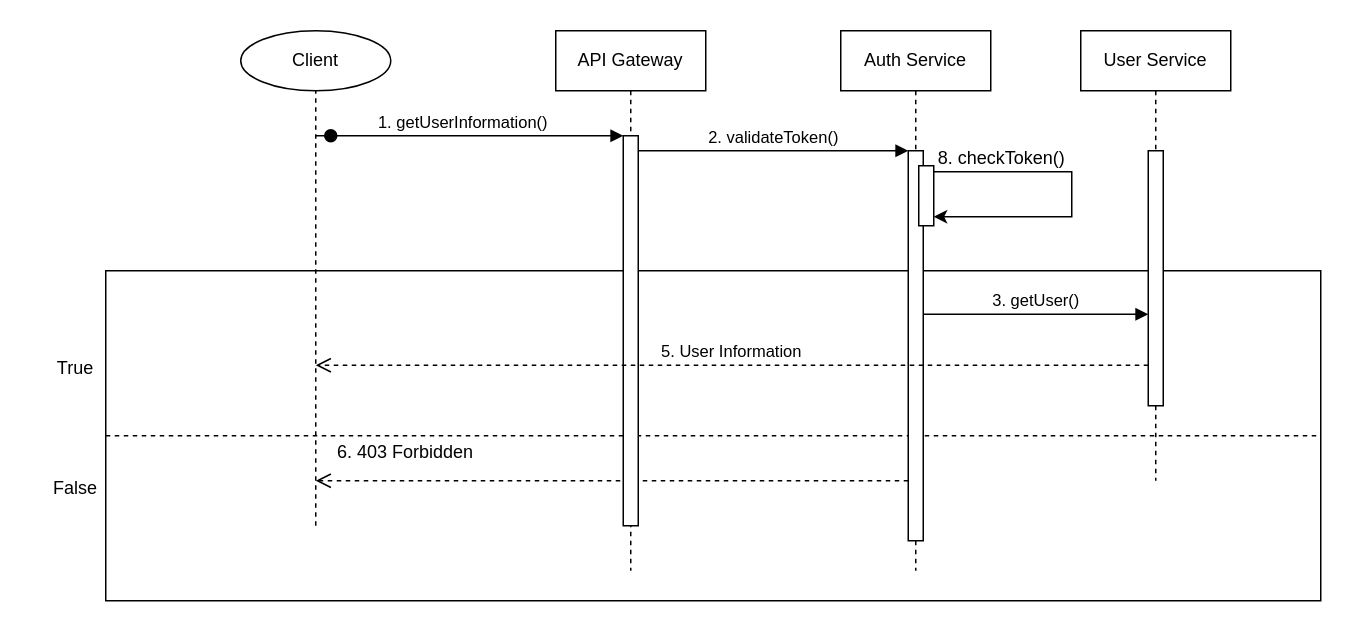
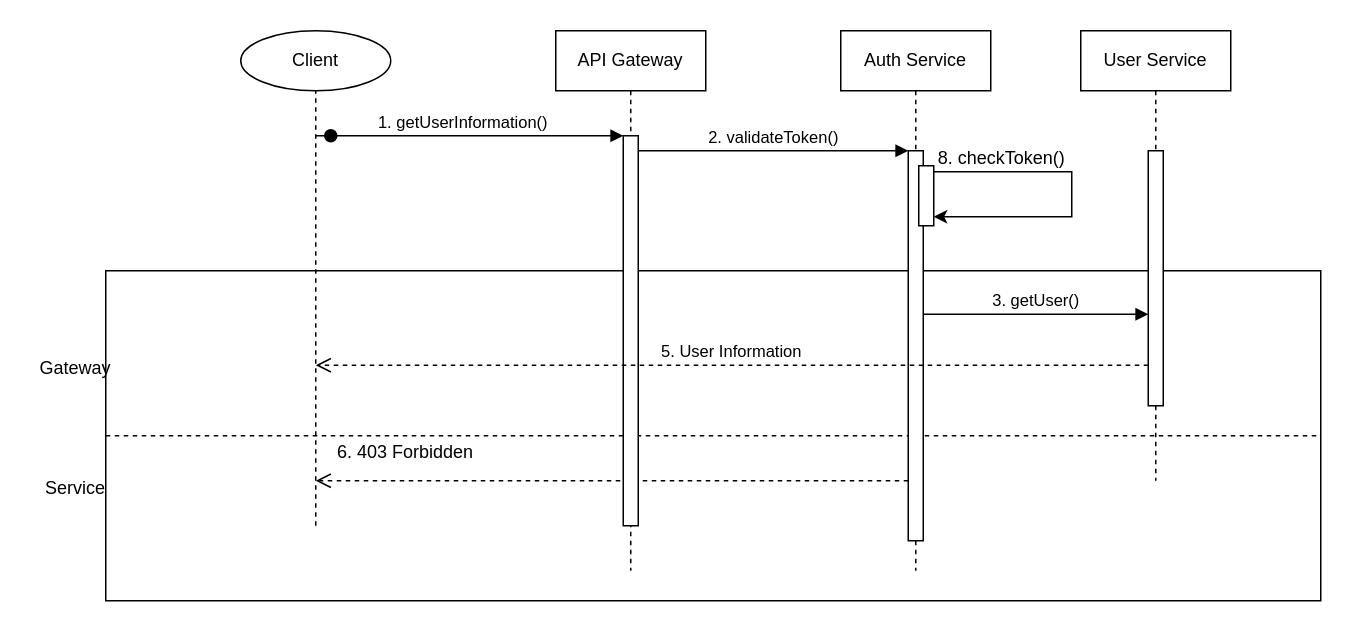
node "True": label "True" -> "Gateway"
node "False": label "False" -> "Service"
